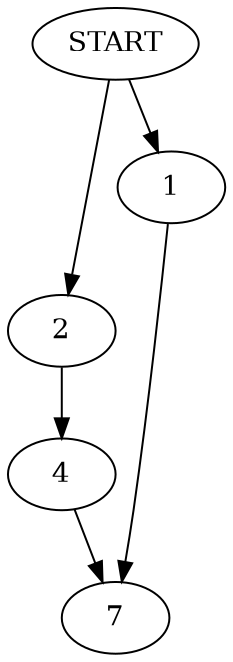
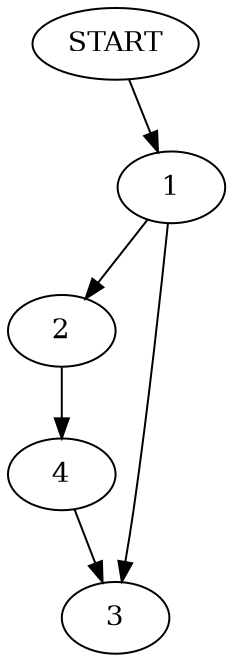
edge "START" -> "2": now "1" -> "2"
node "7": label "7" -> "3"
